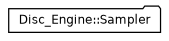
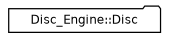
node "Disc_Engine::Sampler": label "Disc_Engine::Sampler" -> "Disc_Engine::Disc"
